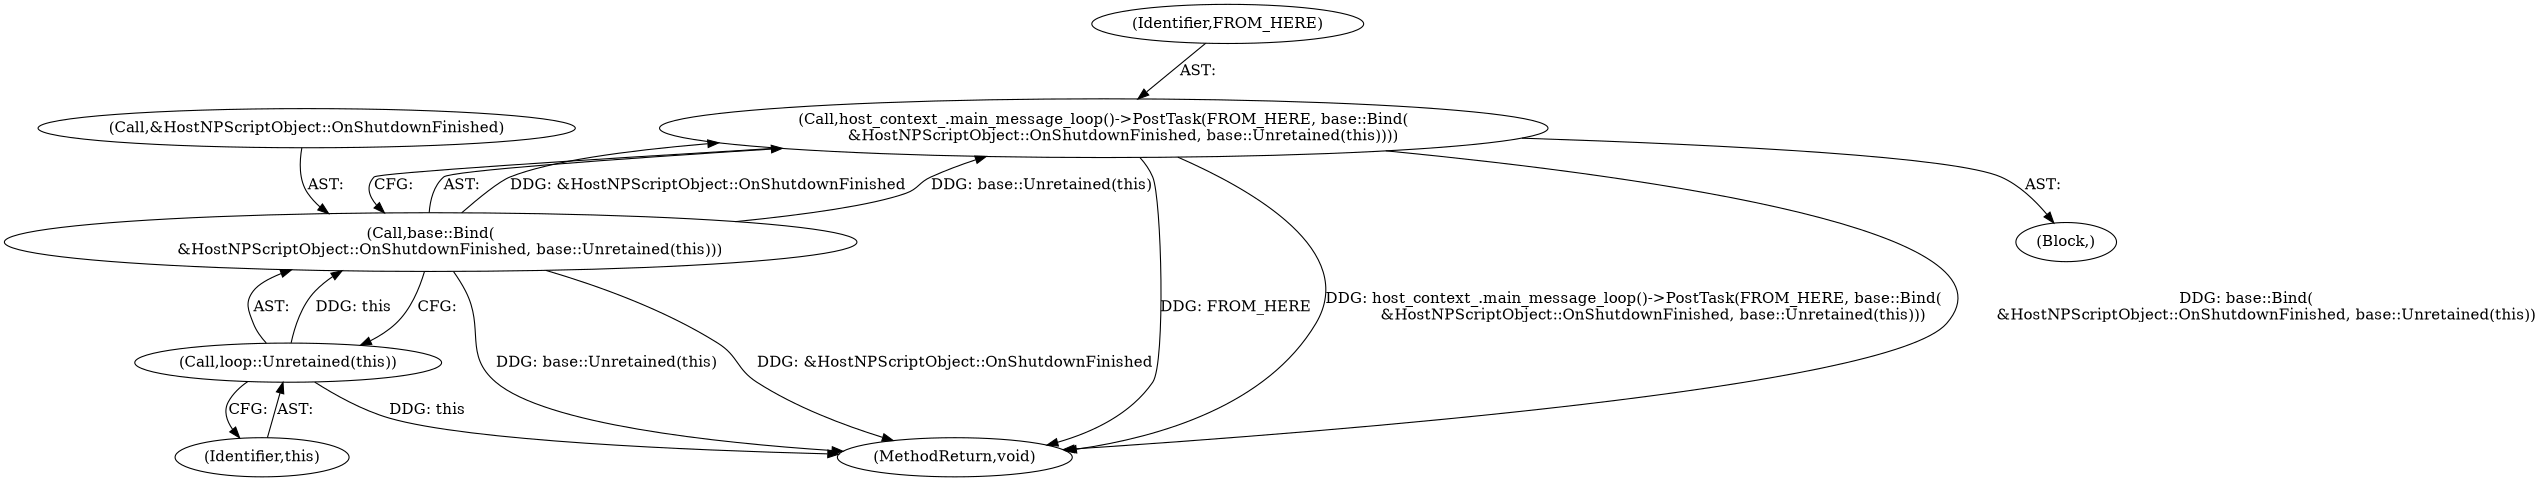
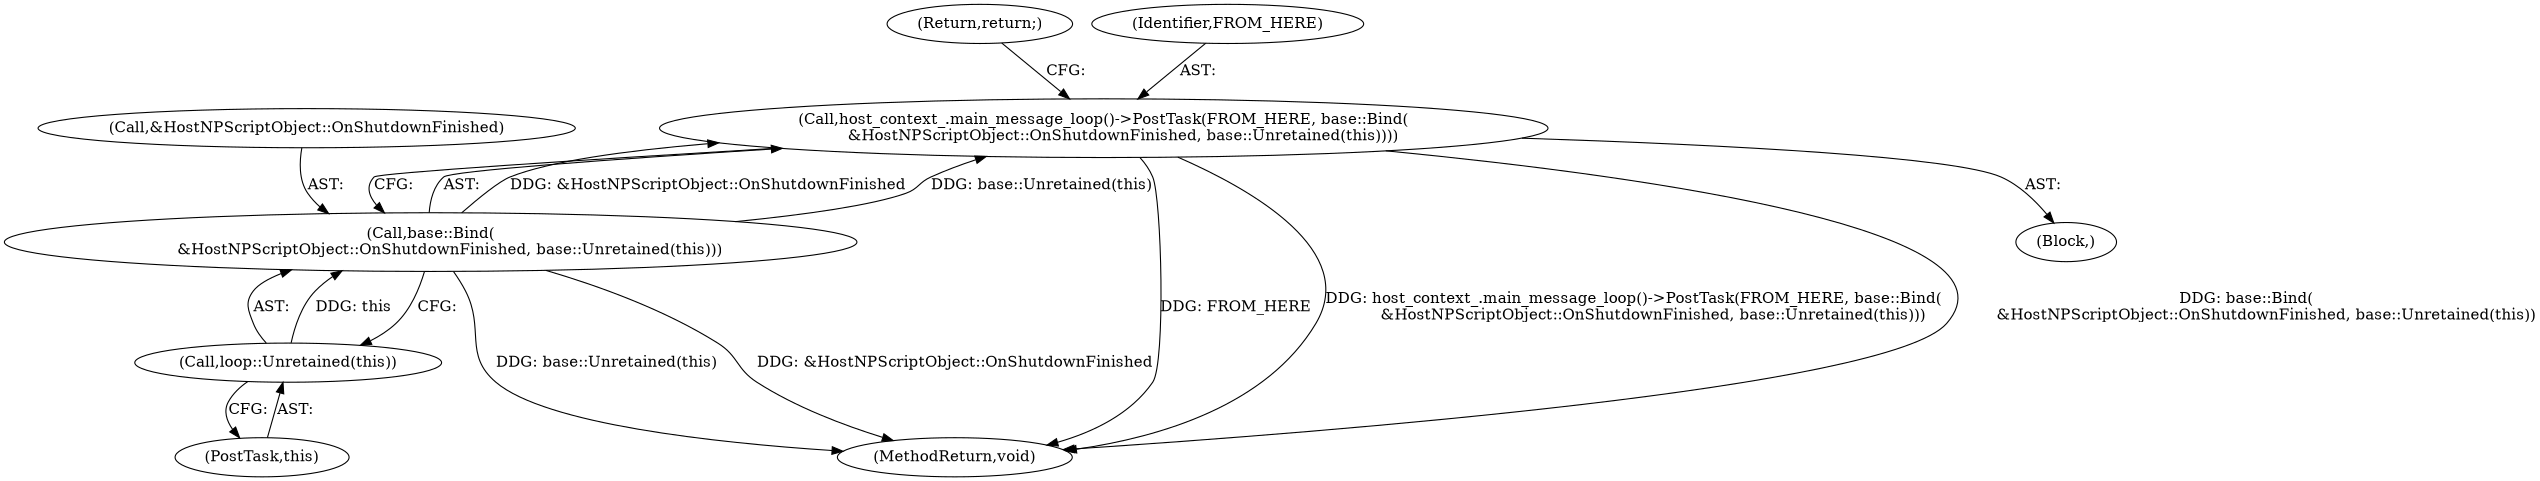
node "(Return,return;)": added
edge "(Call,loop::Unretained(this))" -> "(MethodReturn,void)": removed, label "DDG: this"
node "(Identifier,this)": label "(Identifier,this)" -> "(PostTask,this)"
